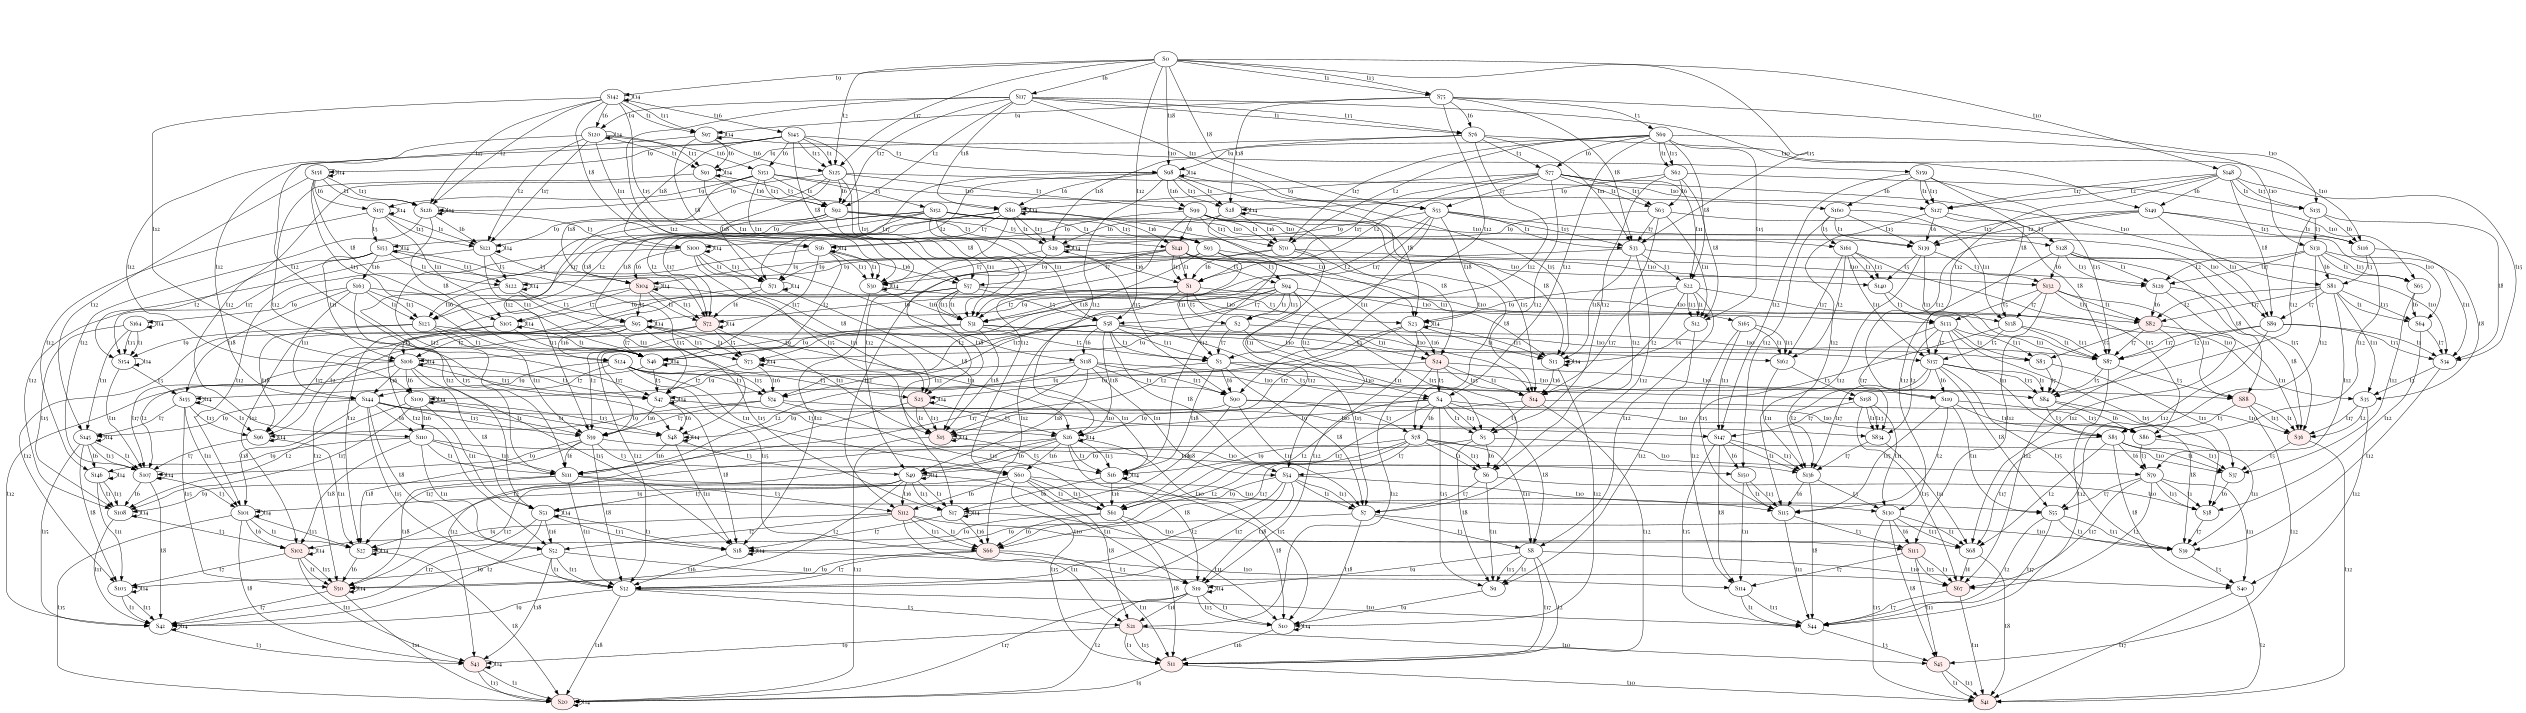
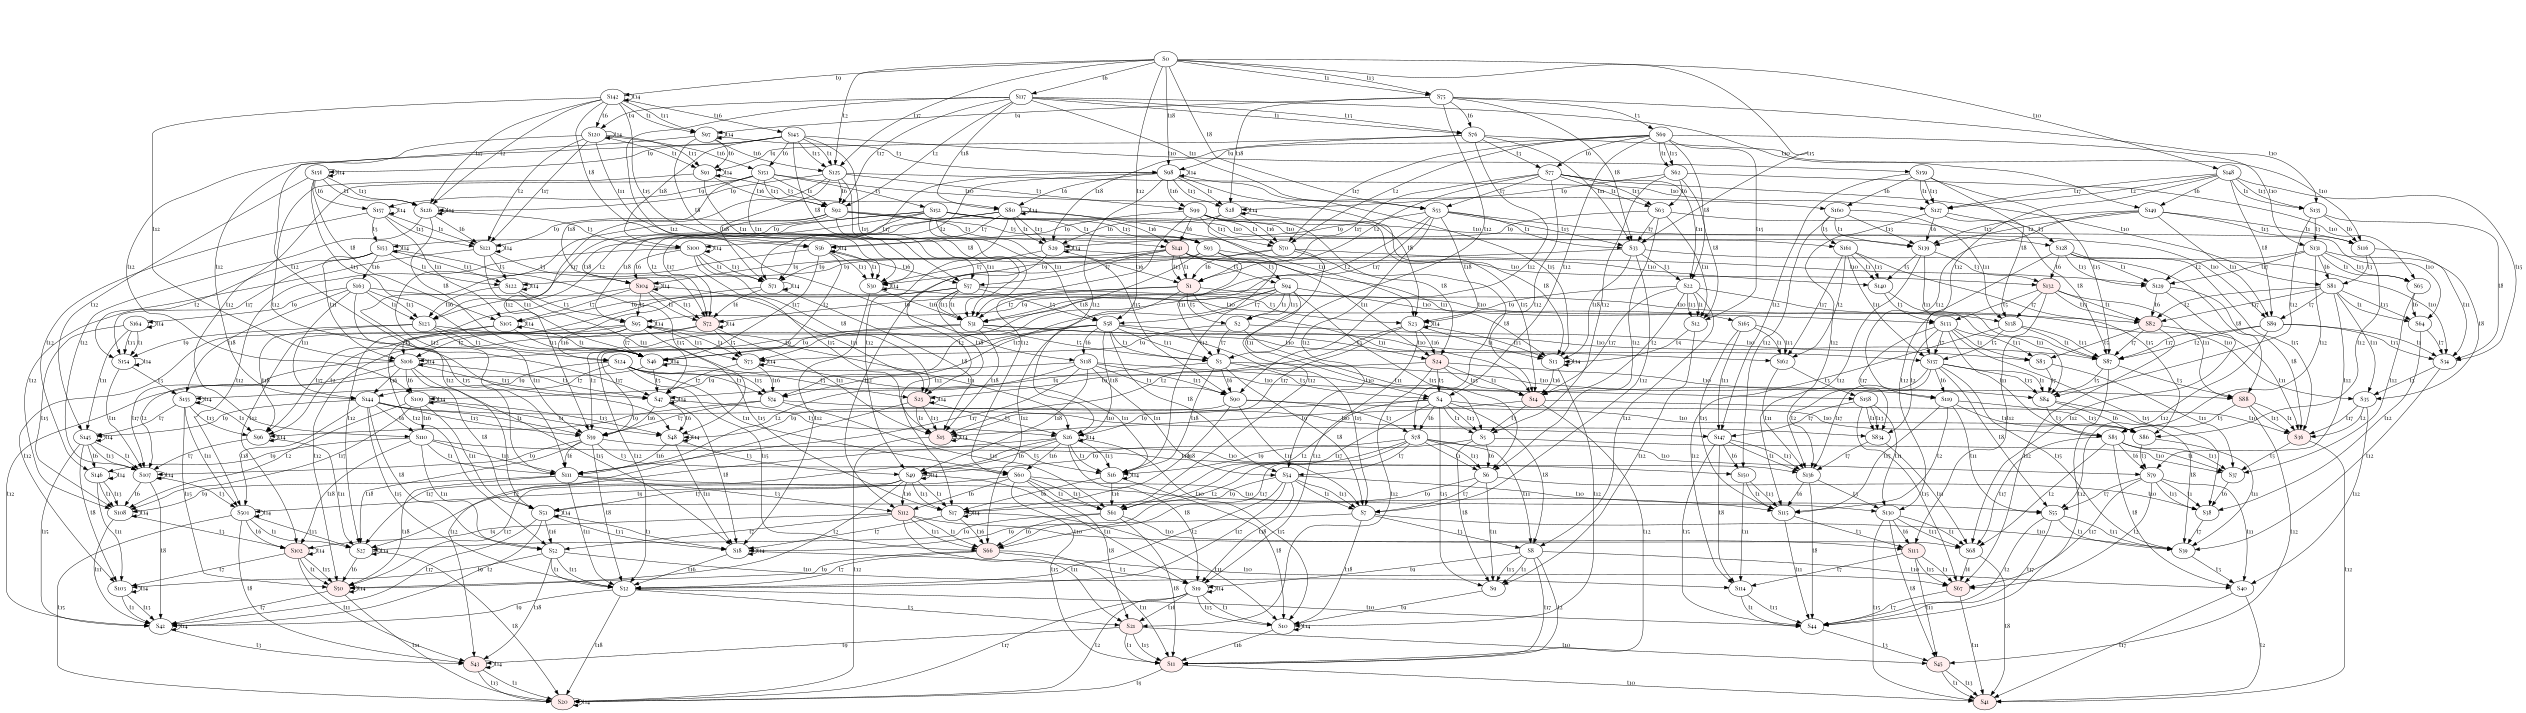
edge "S77" -> "S80": removed, label "t9"
edge "S6" -> "S17": added, label "t9"
node "S101": label "S101" -> "S501"
